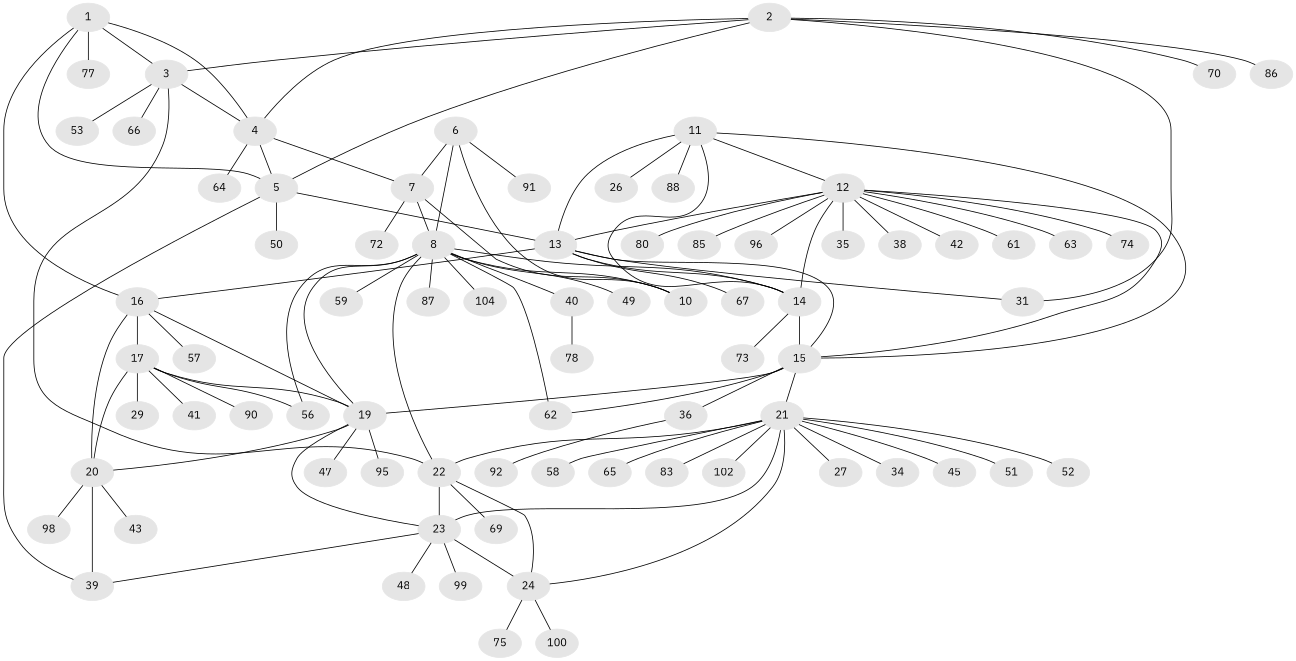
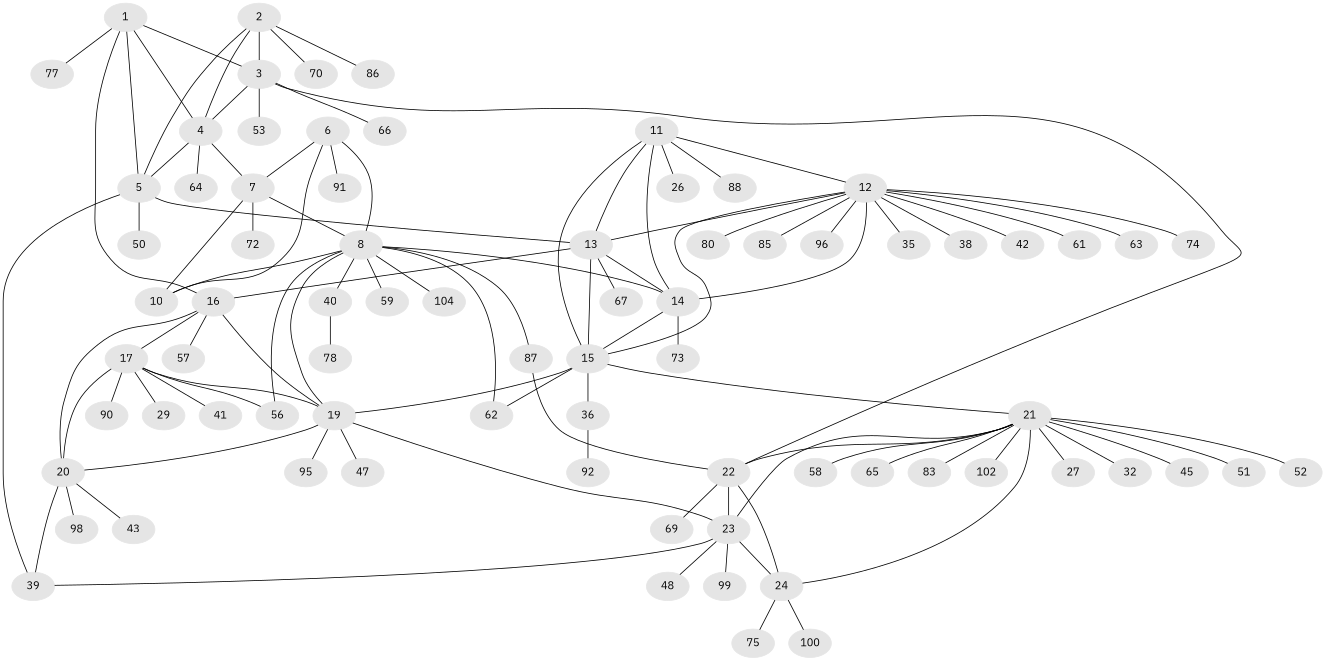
node "49": removed
node "31": removed
edge "8" -- "22": now "87" -- "22"
node "34": label "34" -> "32"
